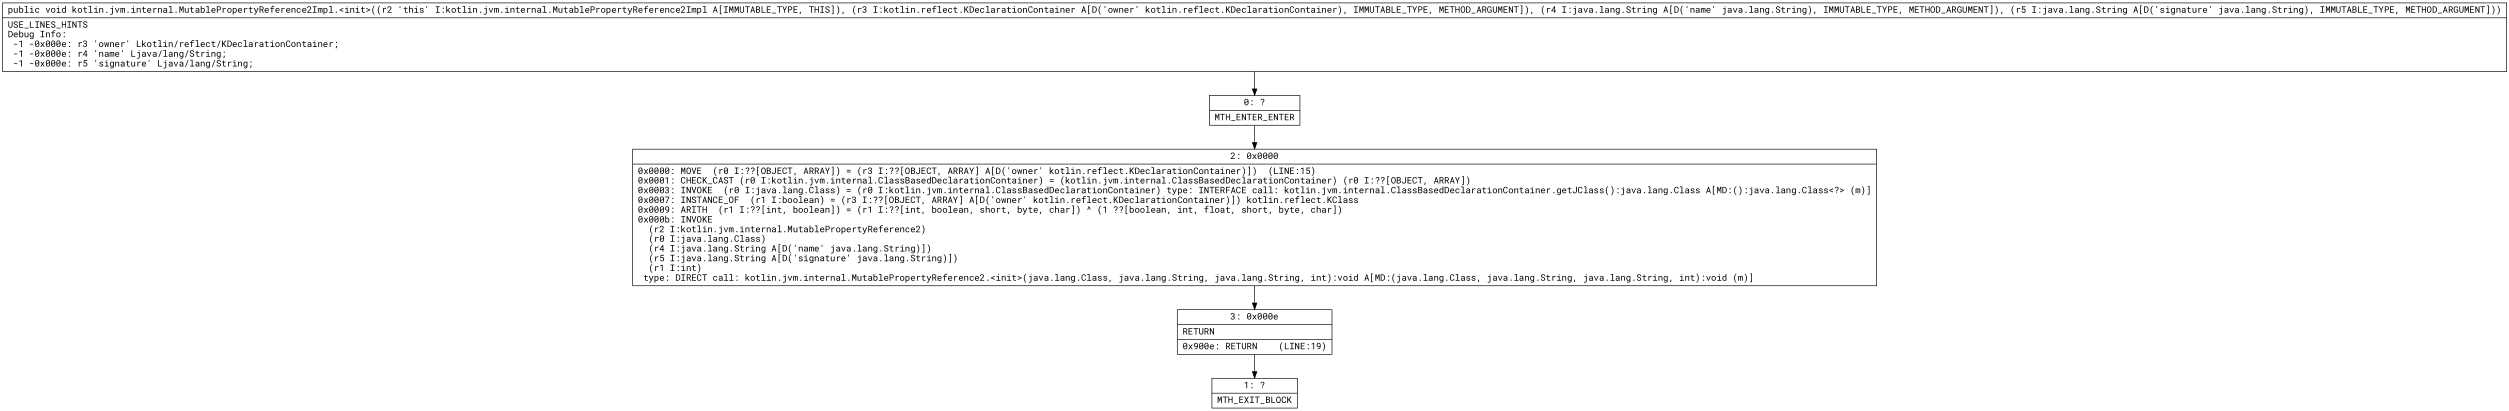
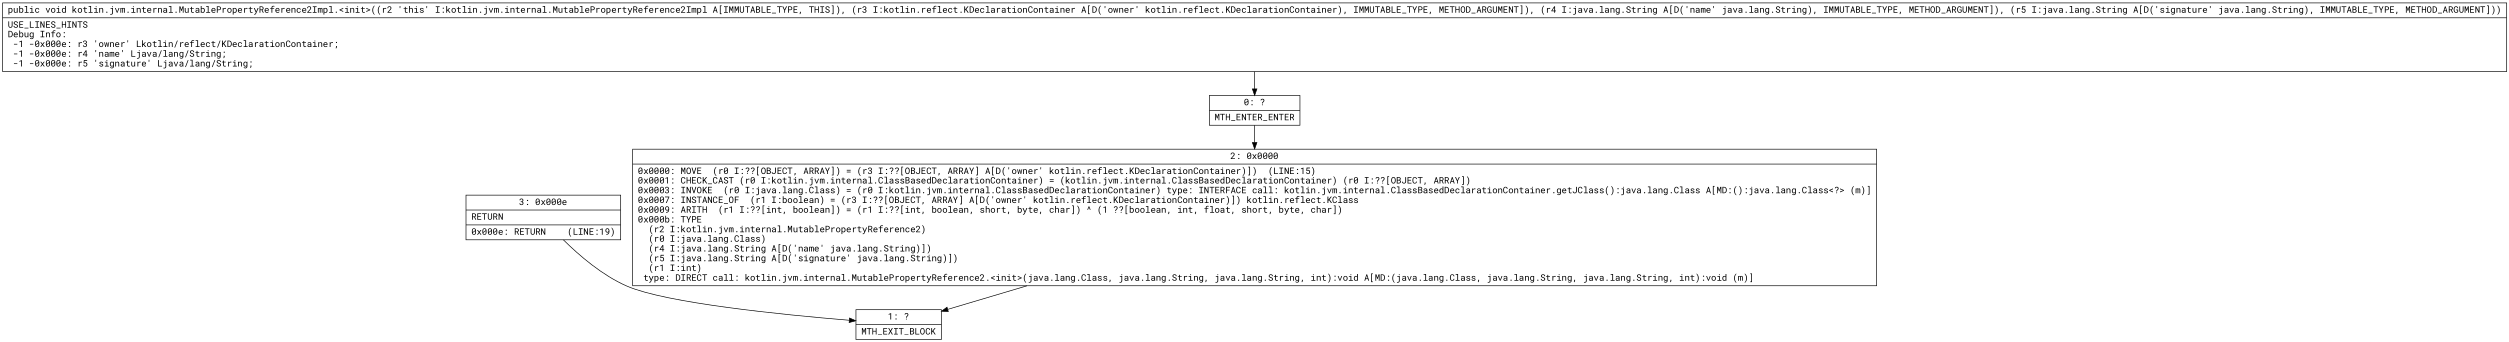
node "2: 0x0000": text "0x000b: INVOKE" -> "0x000b: TYPE"
edge "2: 0x0000" -> "3: 0x000e": now "2: 0x0000" -> "1: ?"
node "3: 0x000e": text "0x900e: RETURN    (LINE:19)" -> "0x000e: RETURN    (LINE:19)"
